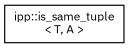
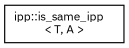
node "ipp::is_same_tuple < T, A >": label "ipp::is_same_tuple < T, A >" -> "ipp::is_same_ipp < T, A >"
